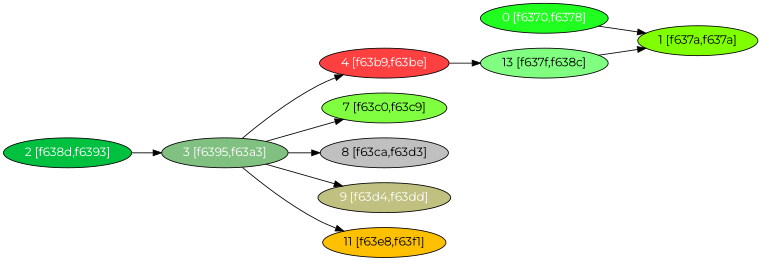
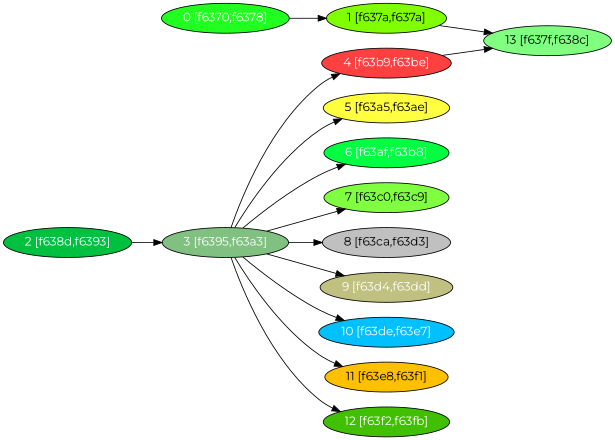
edge "13 [f637f,f638c]" -> "1 [f637a,f637a]": reversed
node "5 [f63a5,f63ae]": added
node "6 [f63af,f63b8]": added
node "10 [f63de,f63e7]": added
node "12 [f63f2,f63fb]": added
